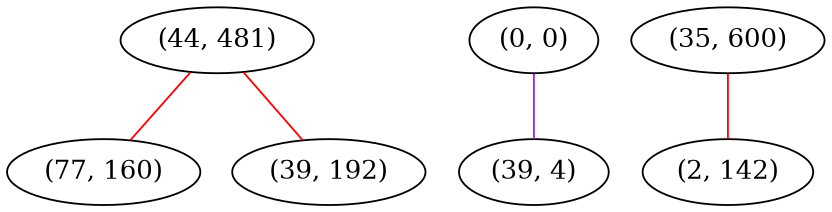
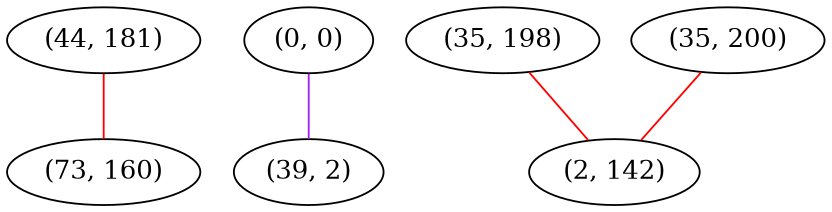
node "(44, 481)": label "(44, 481)" -> "(44, 181)"
node "(35, 198)": added
node "(35, 600)": label "(35, 600)" -> "(35, 200)"
node "(77, 160)": label "(77, 160)" -> "(73, 160)"
node "(39, 192)": removed
node "(39, 4)": label "(39, 4)" -> "(39, 2)"
